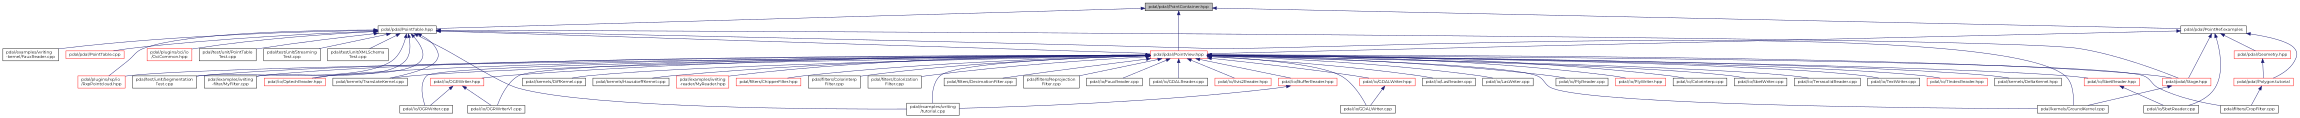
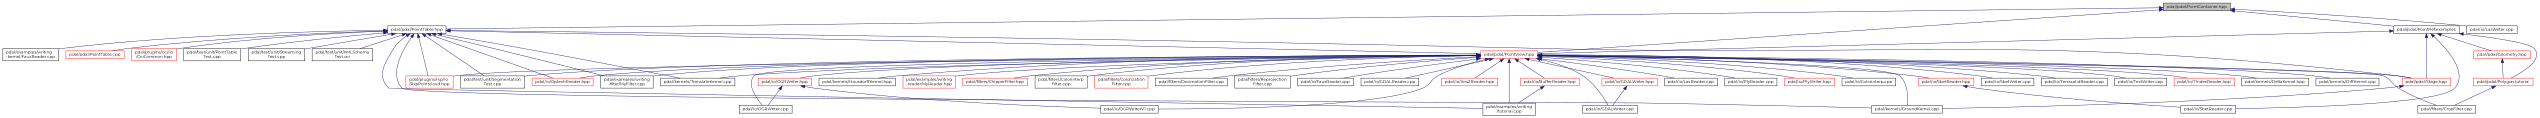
node "pdal/test/unit/XMLSchema Test.cpp": label "pdal/test/unit/XMLSchema Test.cpp" -> "pdal/test/unit/XMLSchema Test.oci"
edge "pdal/io/LasWriter.cpp" -> "pdal/pdal/PointView.hpp": now "pdal/io/LasWriter.cpp" -> "pdal/pdal/PointContainer.hpp"
node "pdal/kernels/HausdorffKernel.cpp": label "pdal/kernels/HausdorffKernel.cpp" -> "pdal/kernels/HausdorffKernel.hpp"
node "pdal/filters/Colorization Filter.cpp": color black -> red
